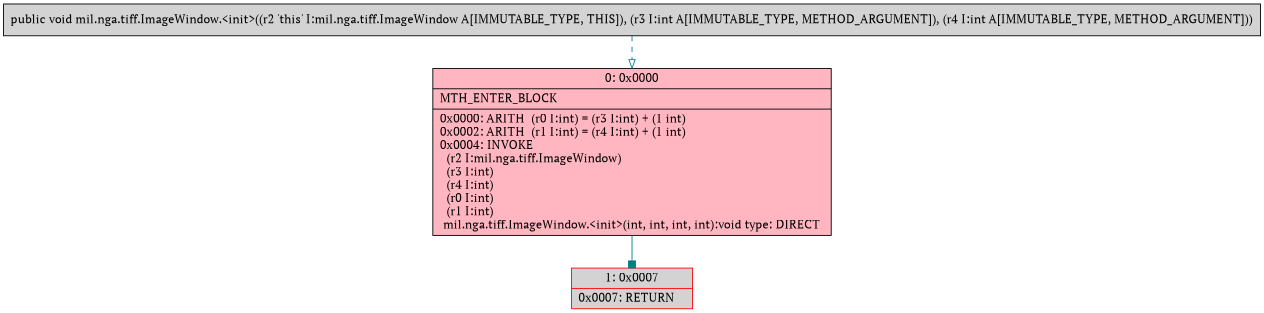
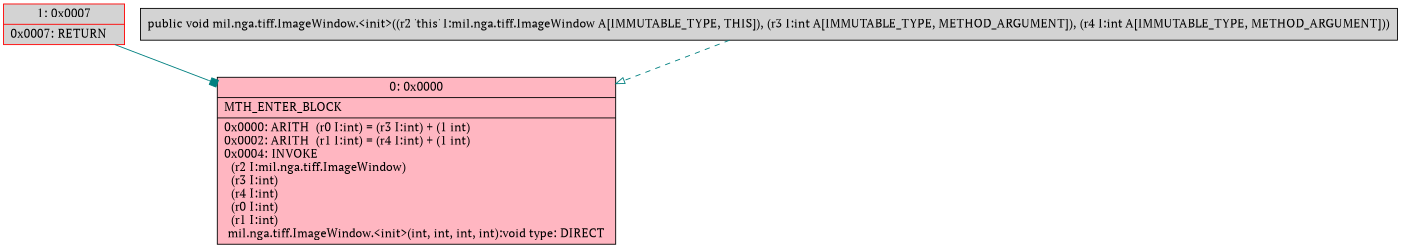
edge "0: 0x0000" -> "1: 0x0007": reversed
